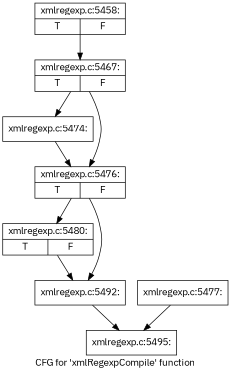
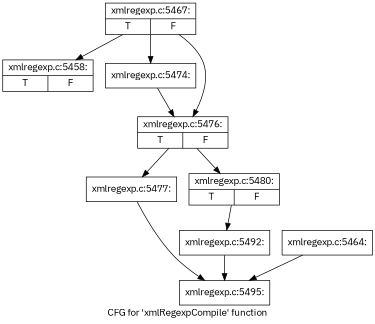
edge "xmlregexp.c:5458:" -> "xmlregexp.c:5467:": reversed
edge "xmlregexp.c:5476:" -> "xmlregexp.c:5492:": now "xmlregexp.c:5476:" -> "xmlregexp.c:5477:"
node "xmlregexp.c:5464:": added
